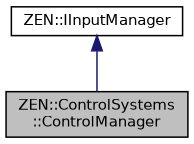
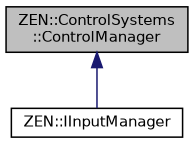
edge "ZEN::ControlSystems ::ControlManager" -> "ZEN::IInputManager": reversed
